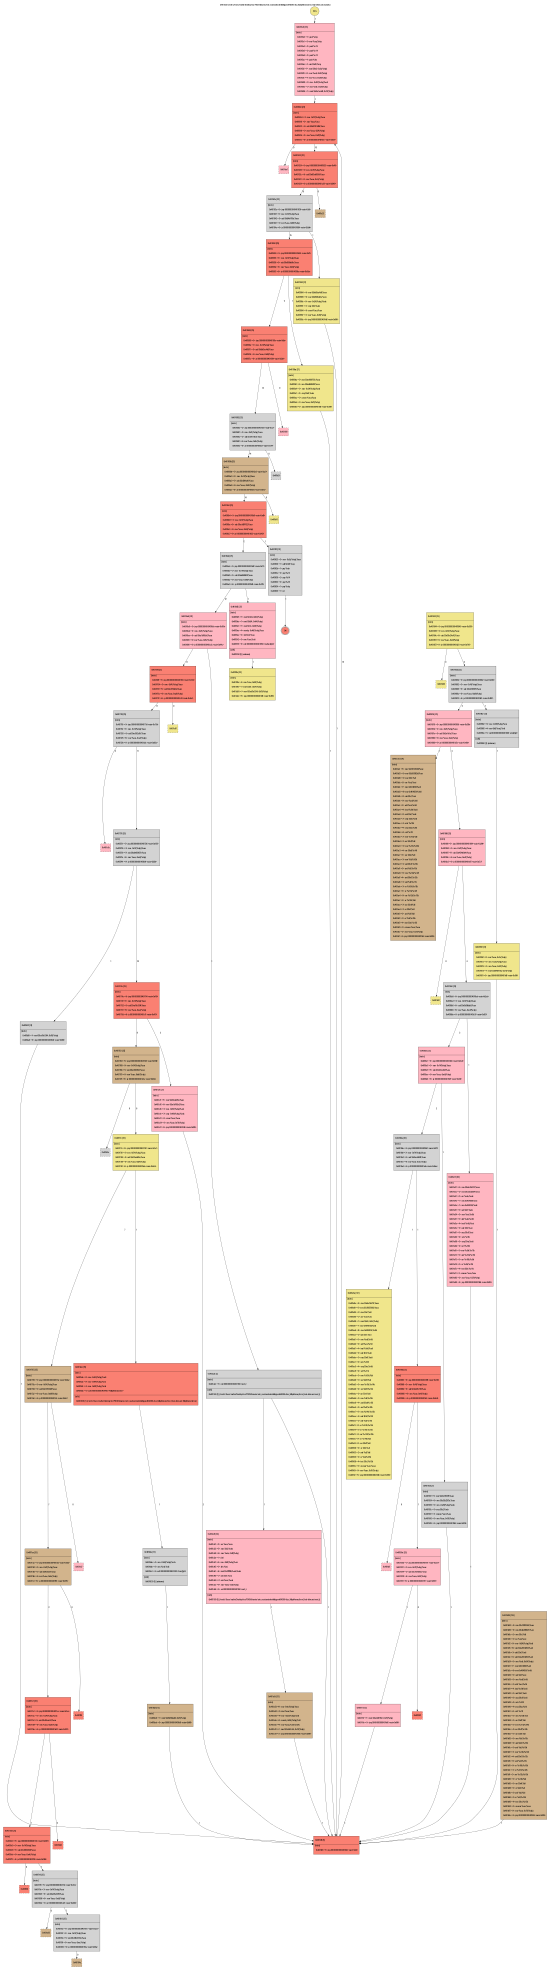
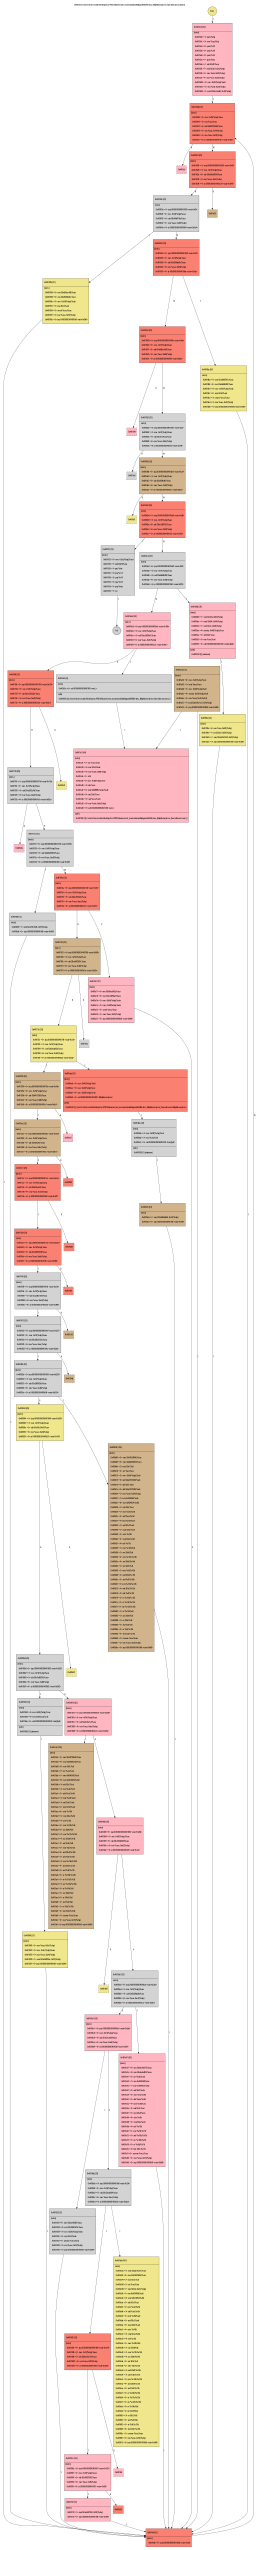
node "Exit": fillcolor salmon -> lightgrey
node "0x40182b [25]": added
edge "0x401a2c [5]" -> "0x401fd6 [5]": now "0x4019fa [23]" -> "0x401fd6 [5]"
edge "0x401a31 [44]" -> "0x401a5d [33]": reversed
